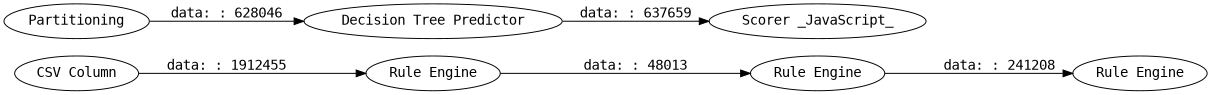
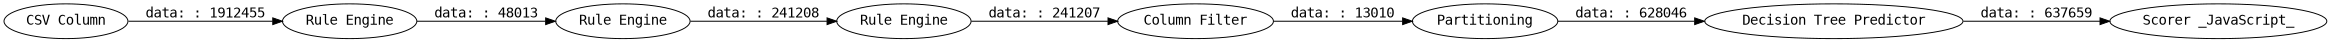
node "Column Filter": added
